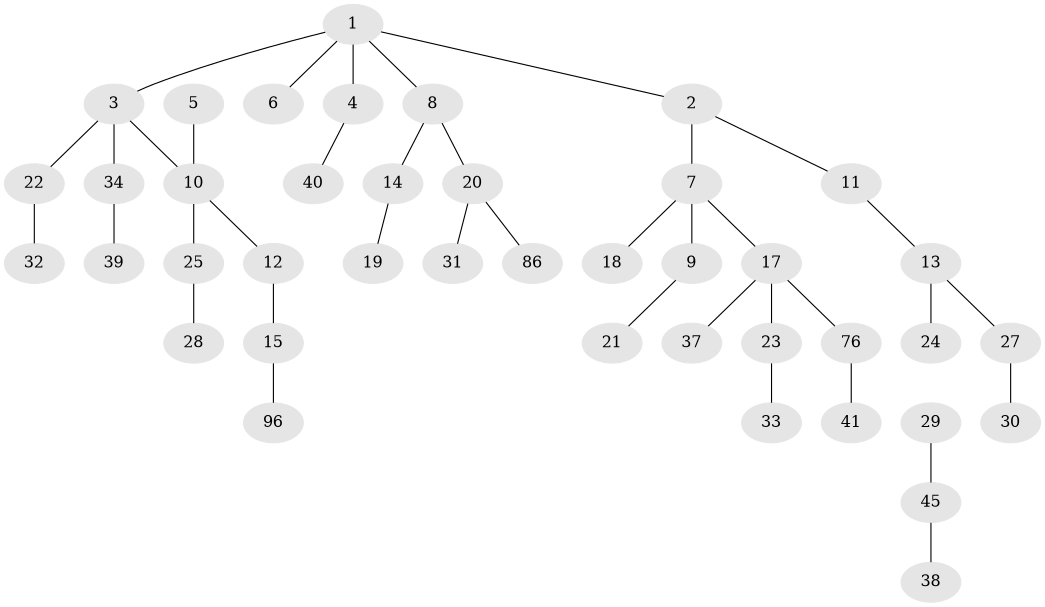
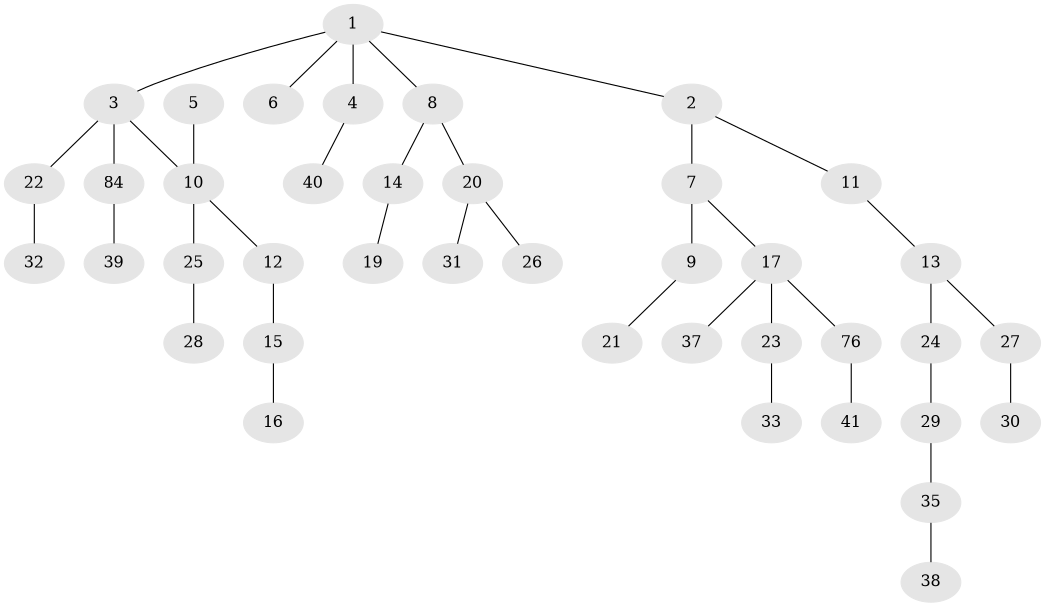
node "34": label "34" -> "84"
node "86": label "86" -> "26"
node "18": removed
edge "24" -- "29": added
node "96": label "96" -> "16"
node "45": label "45" -> "35"
